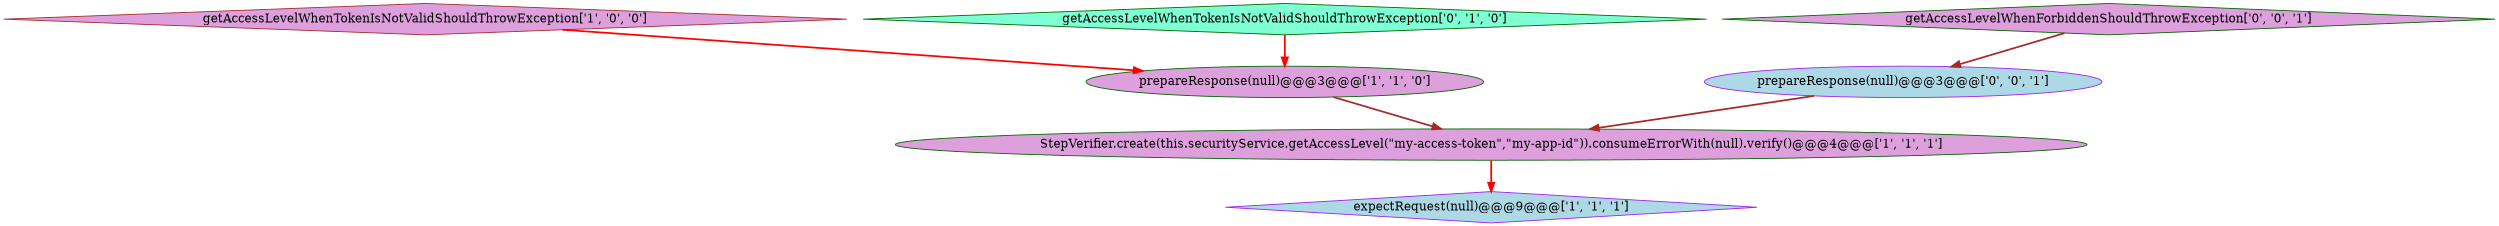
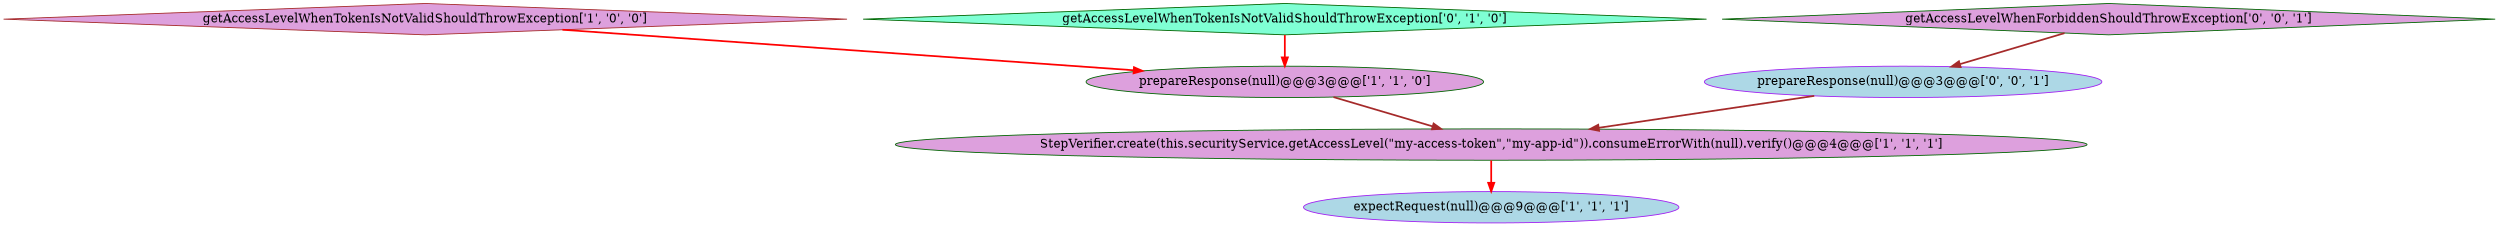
node "expectRequest(null)@@@9@@@['1', '1', '1']": shape diamond -> ellipse
